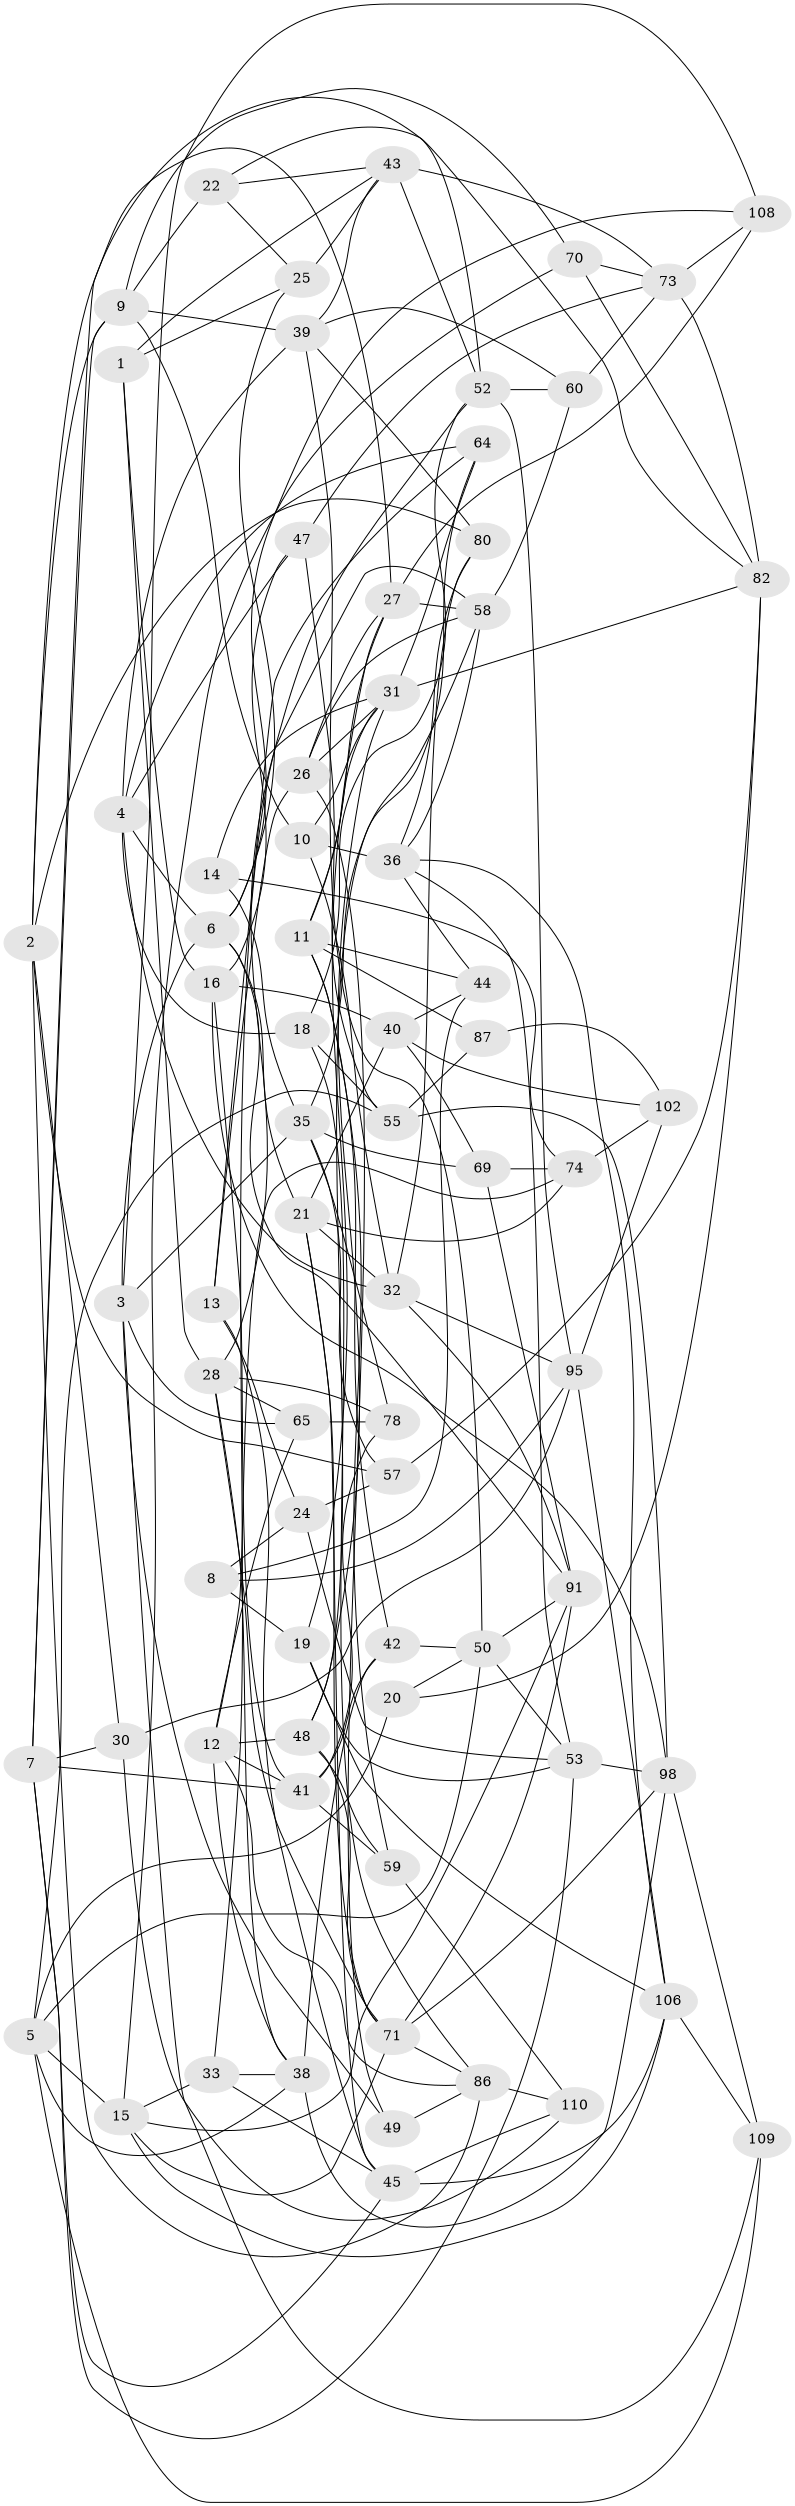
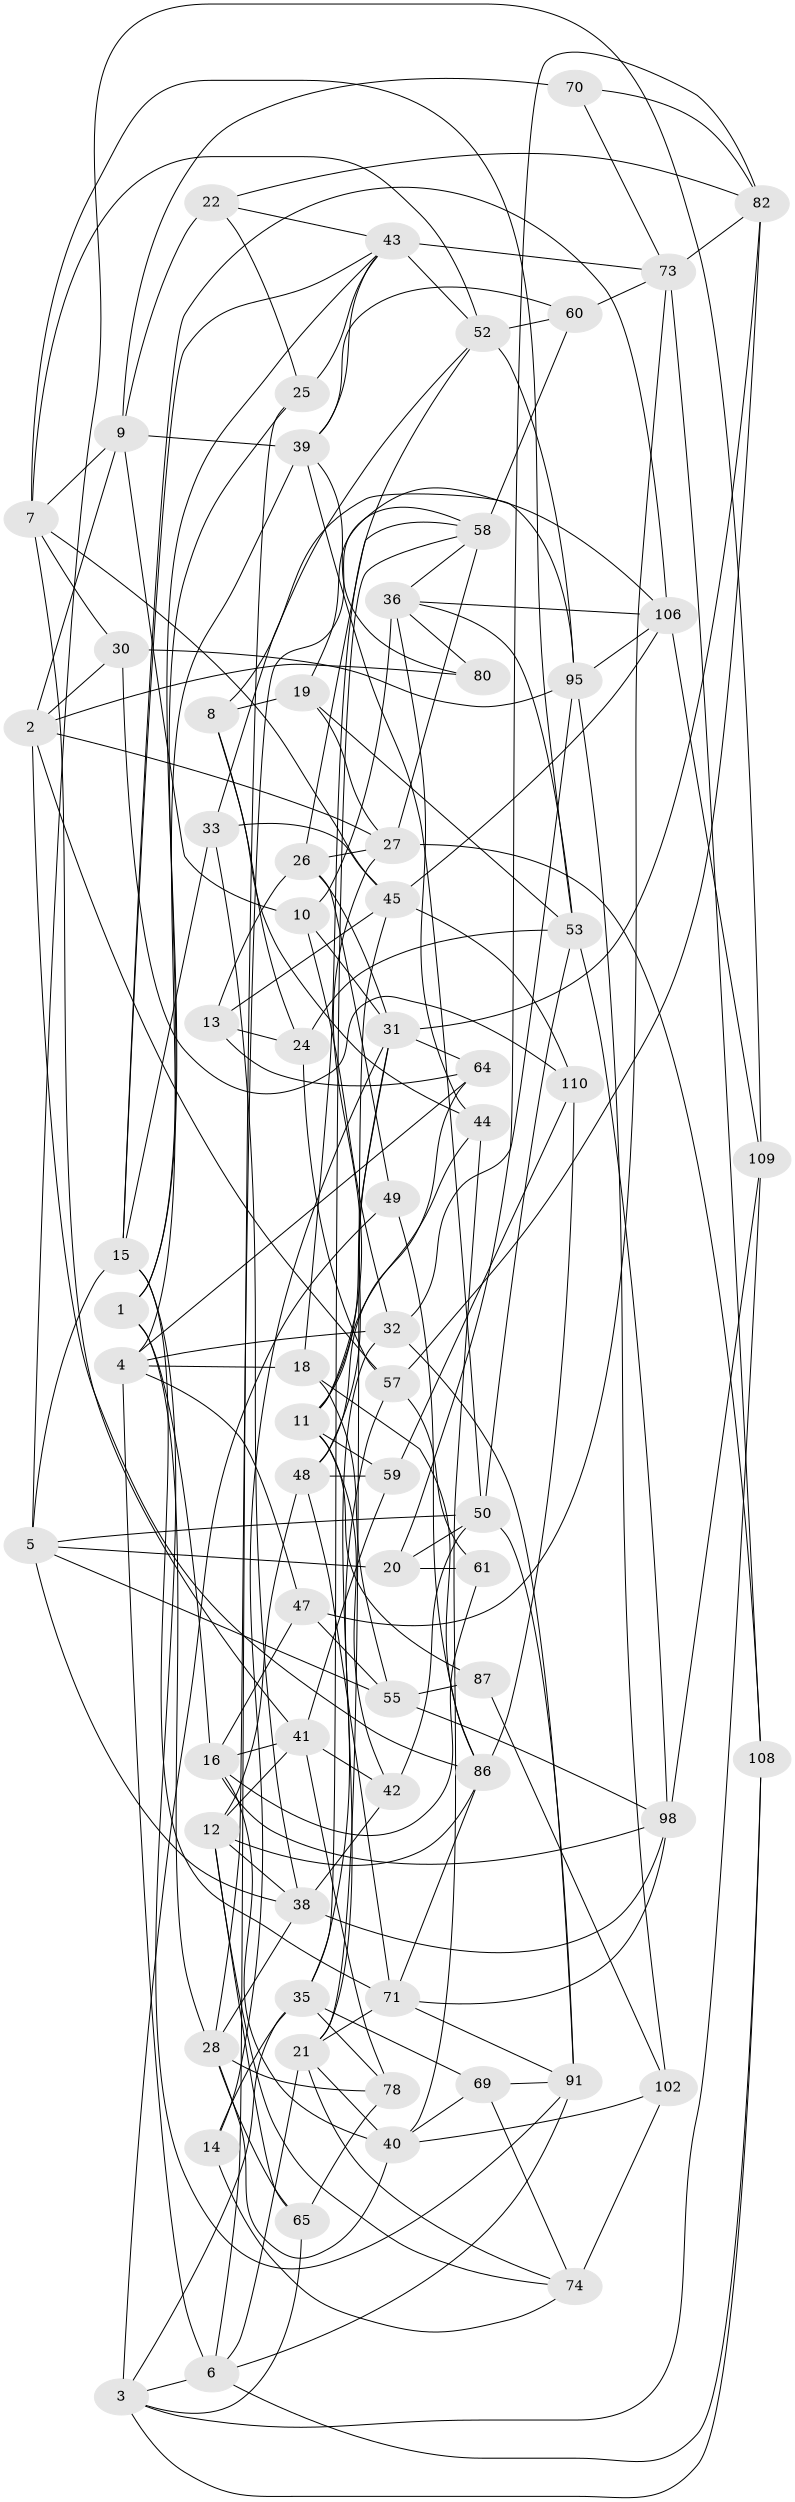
edge "80" -- "32": removed
edge "70" -- "15": now "43" -- "15"
node "61": added
edge "28" -- "71": now "28" -- "40"
